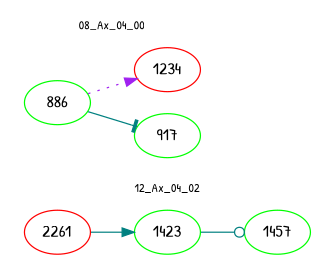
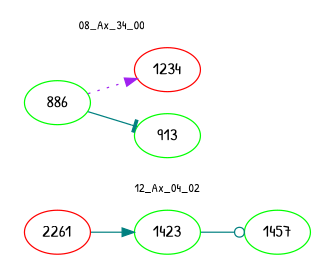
cluster "08_Ax_04_00": label "08_Ax_04_00" -> "08_Ax_34_00"
node "917": label "917" -> "913"
